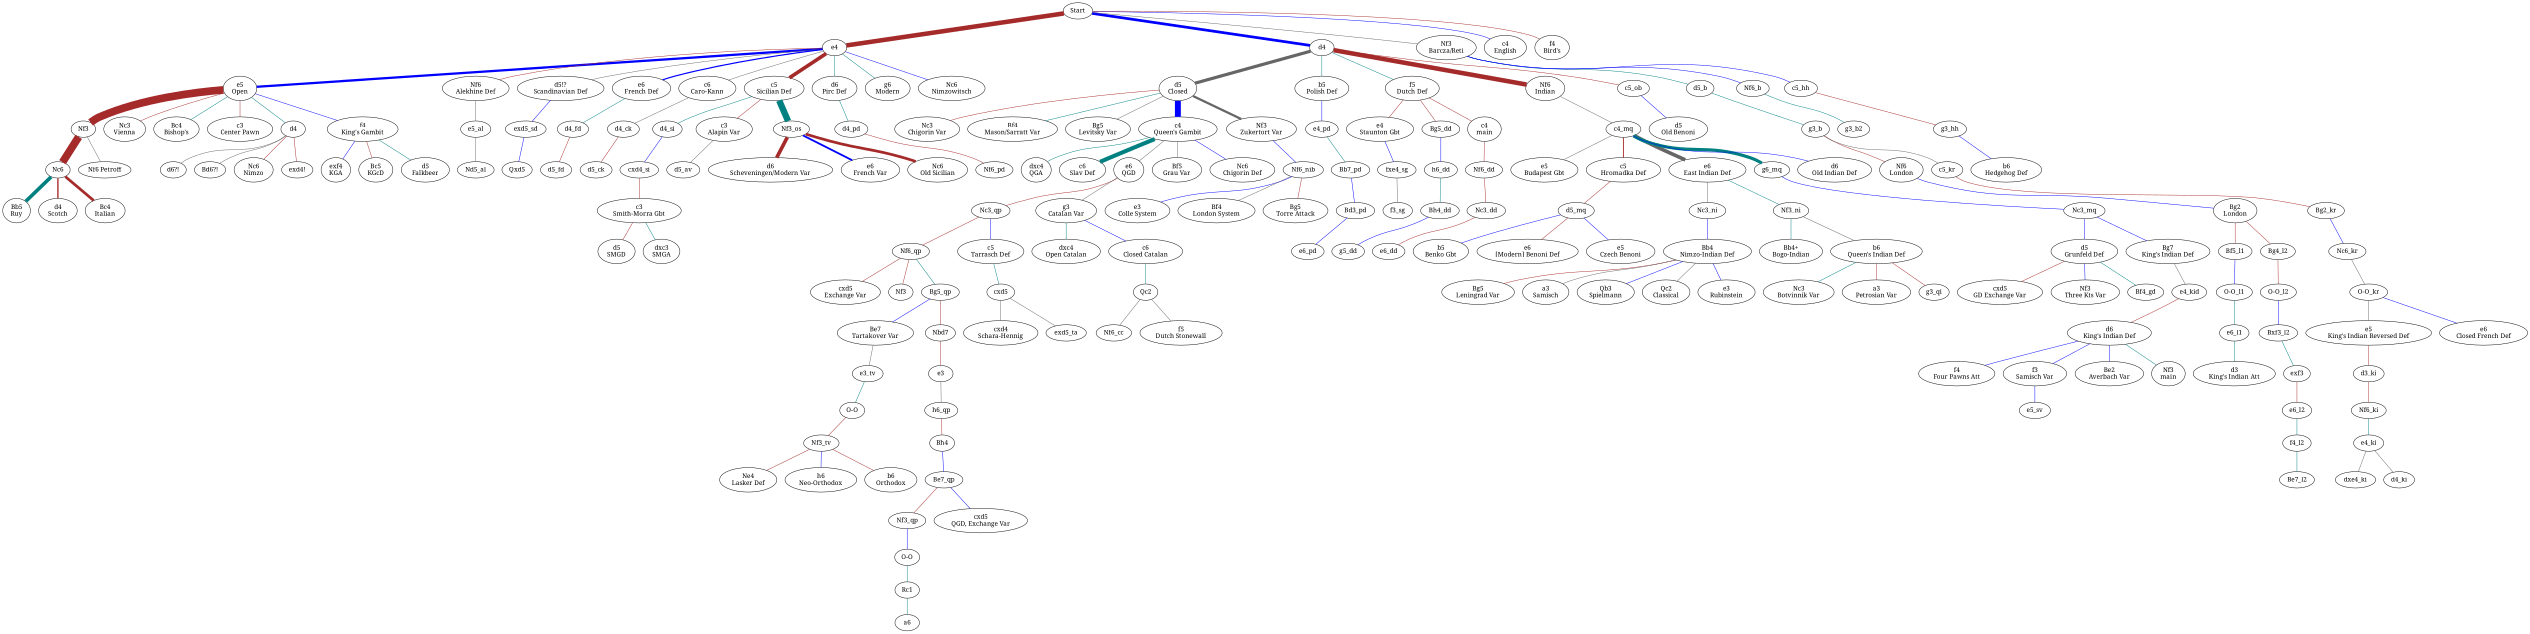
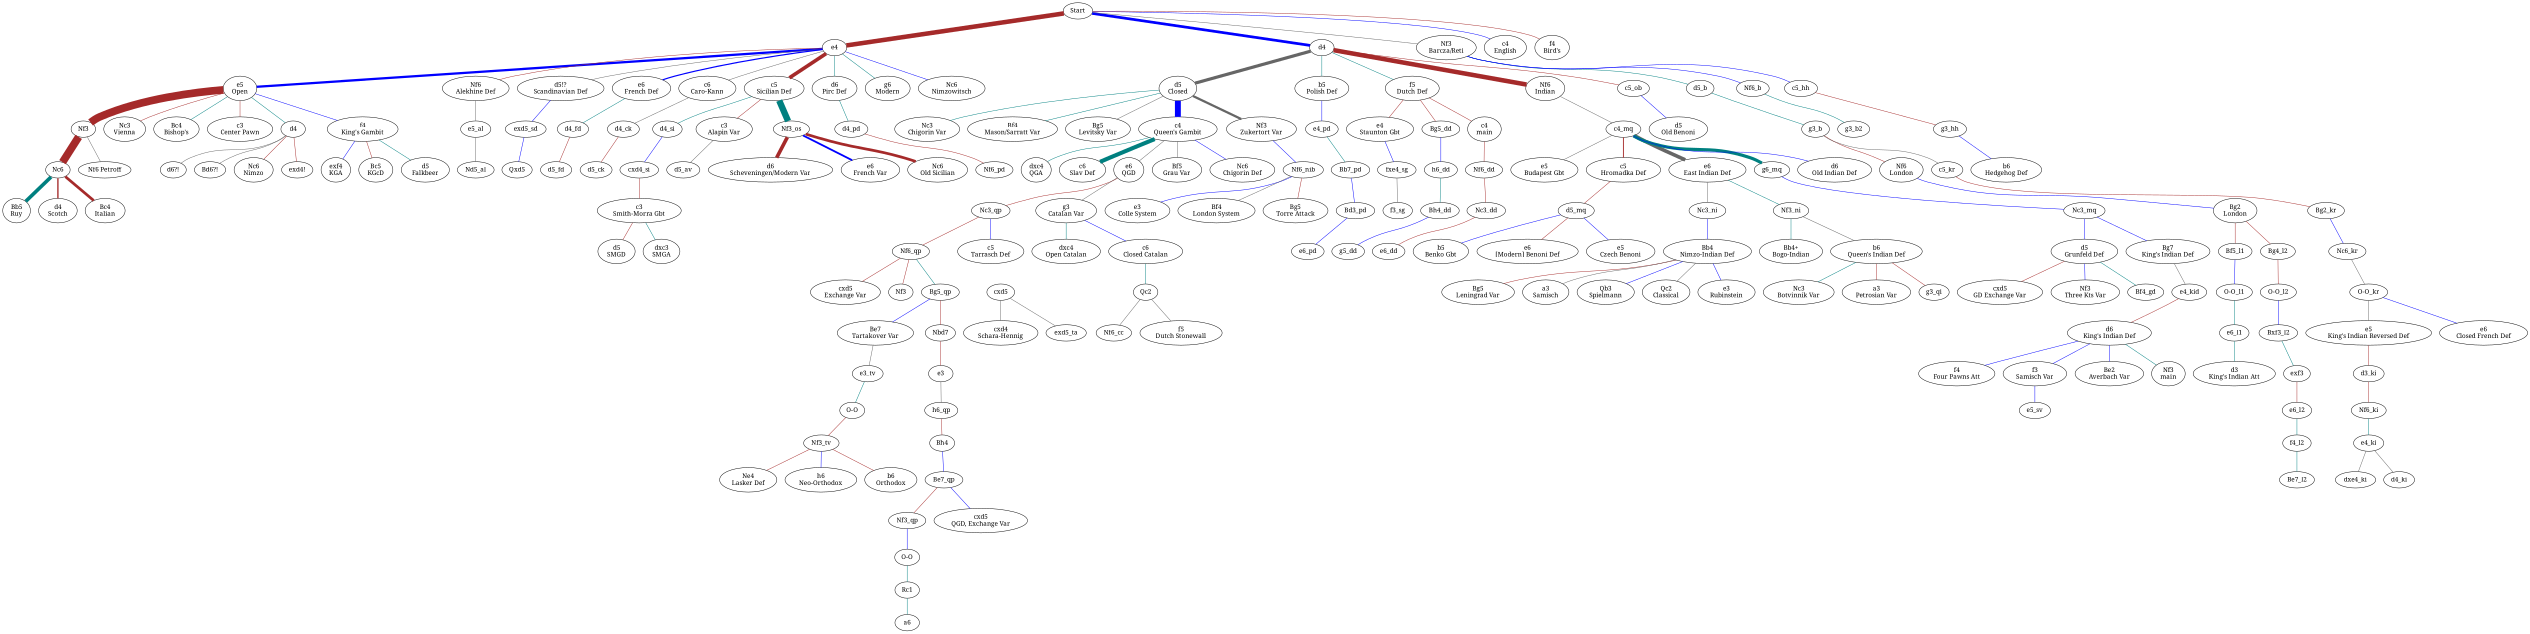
edge "d5 Closed" -- "Nc3 Chigorin Var": color brown -> teal
edge "c5 Tarrasch Def" -- "cxd5": removed
